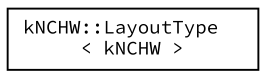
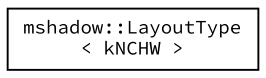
node "kNCHW::LayoutType < kNCHW >": label "kNCHW::LayoutType < kNCHW >" -> "mshadow::LayoutType < kNCHW >"
